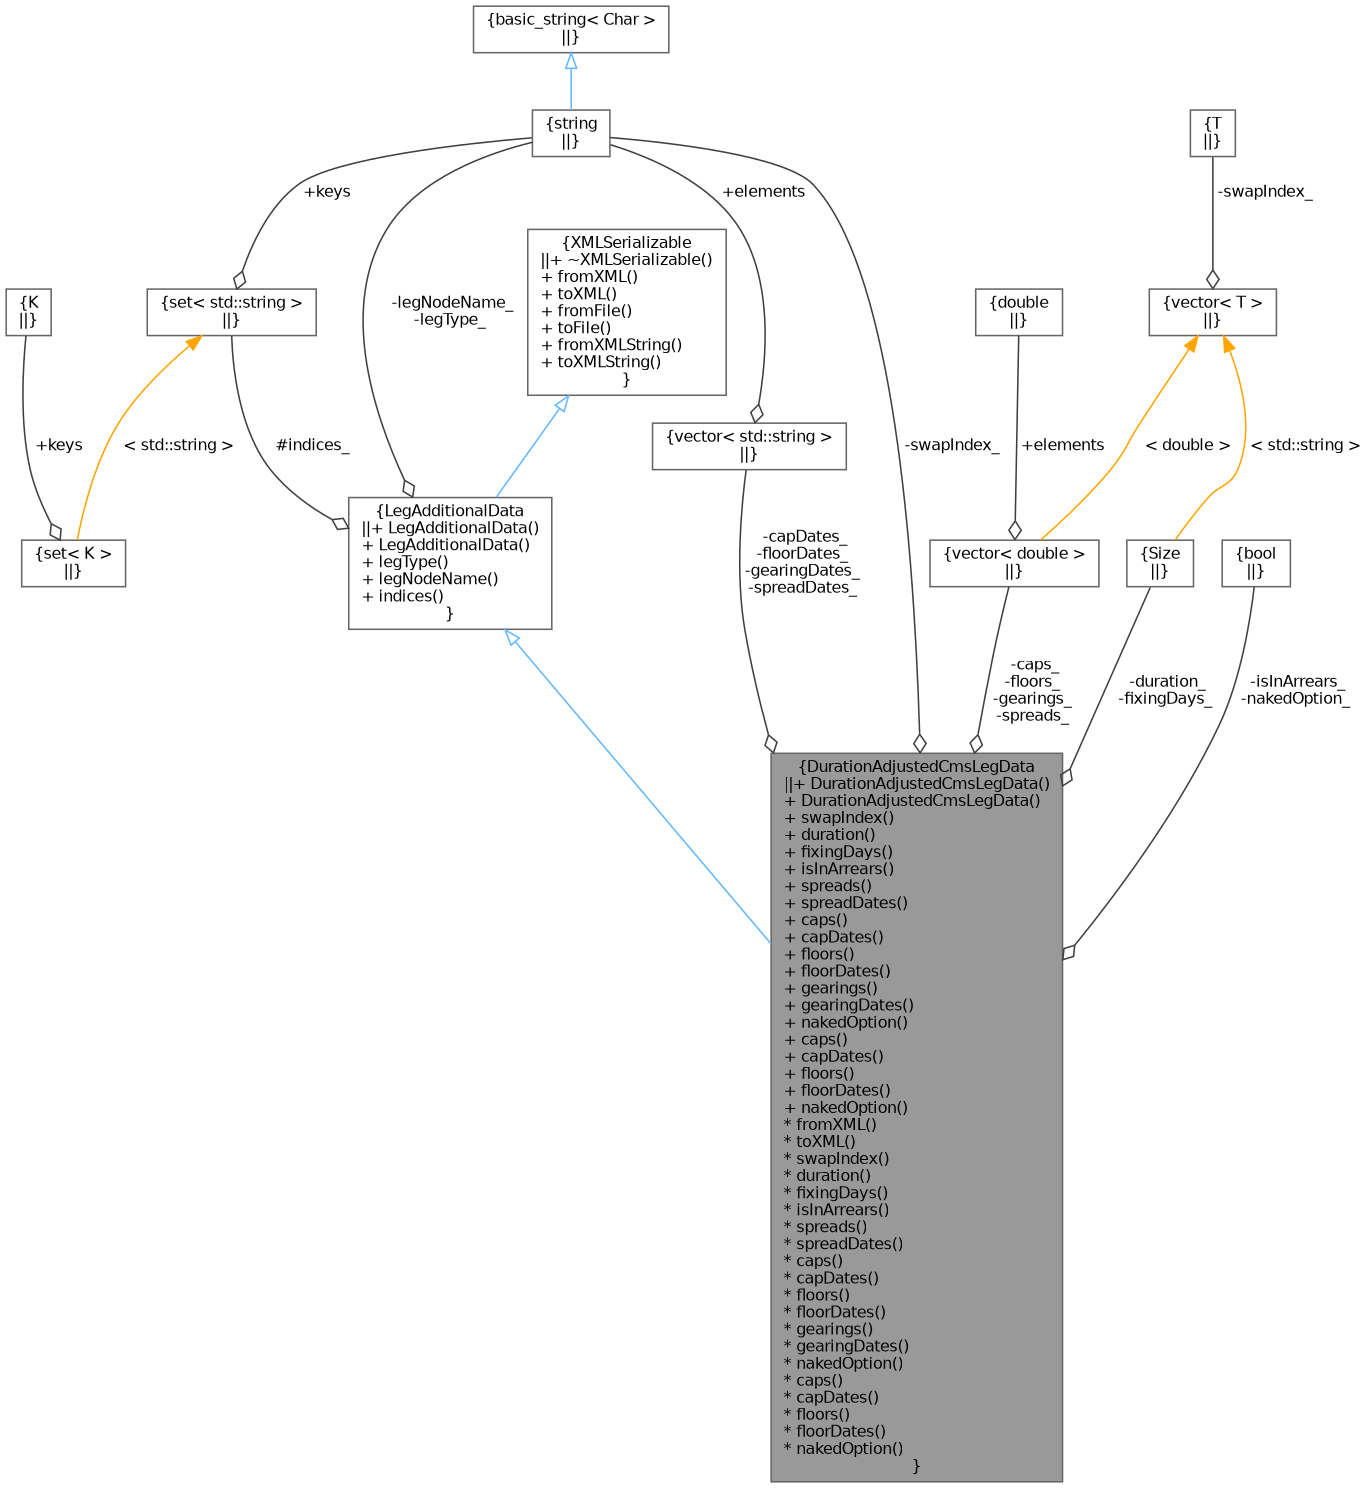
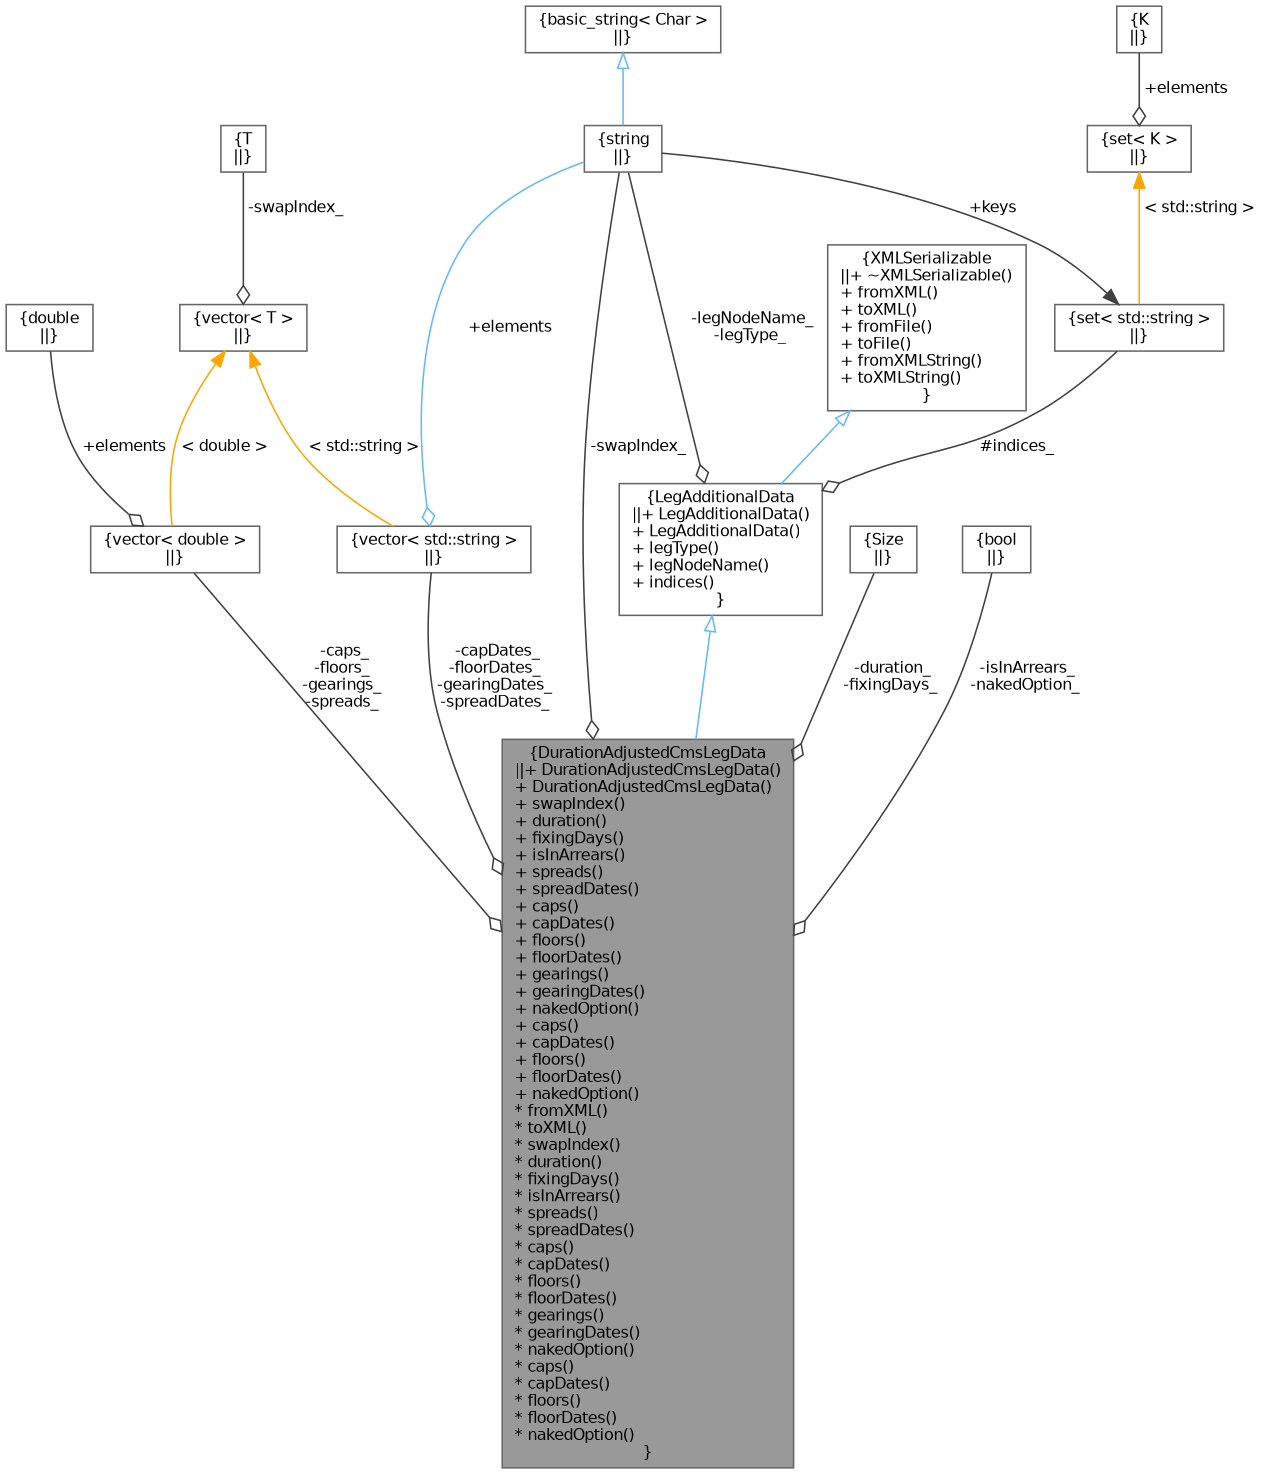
edge "{string ||}" -> "{set< std::string > ||}": arrowhead odiamond -> normal
edge "{string ||}" -> "{vector< std::string > ||}": color grey25 -> steelblue1
edge "{set< K > ||}" -> "{set< std::string > ||}": reversed
edge "{K ||}" -> "{set< K > ||}": label " +keys" -> " +elements"
edge "{Size ||}" -> "{vector< T > ||}": now "{vector< std::string > ||}" -> "{vector< T > ||}"
